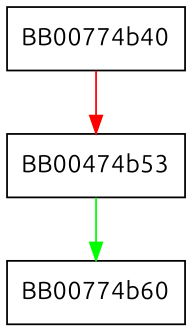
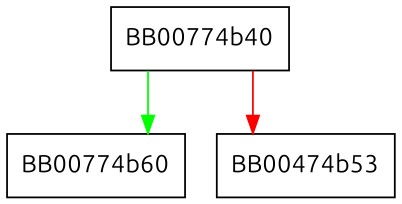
edge "BB00474b53" -> "BB00774b60": now "BB00774b40" -> "BB00774b60"
